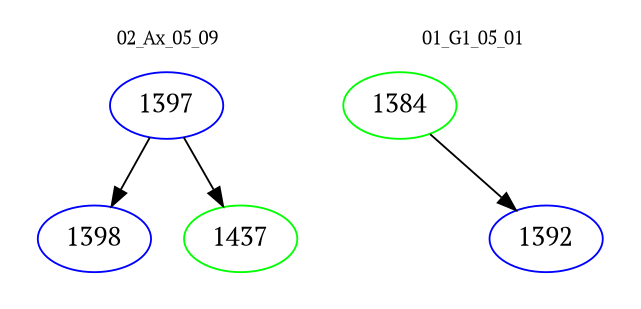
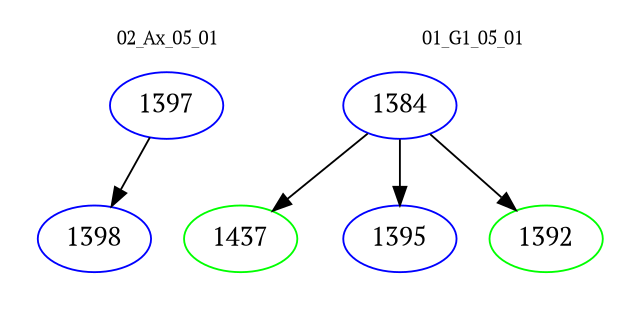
cluster "02_Ax_05_09": label "02_Ax_05_09" -> "02_Ax_05_01"
node "1384": color green -> blue
edge "1397" -> "1437": now "1384" -> "1437"
node "1395": added
node "1392": color blue -> green
